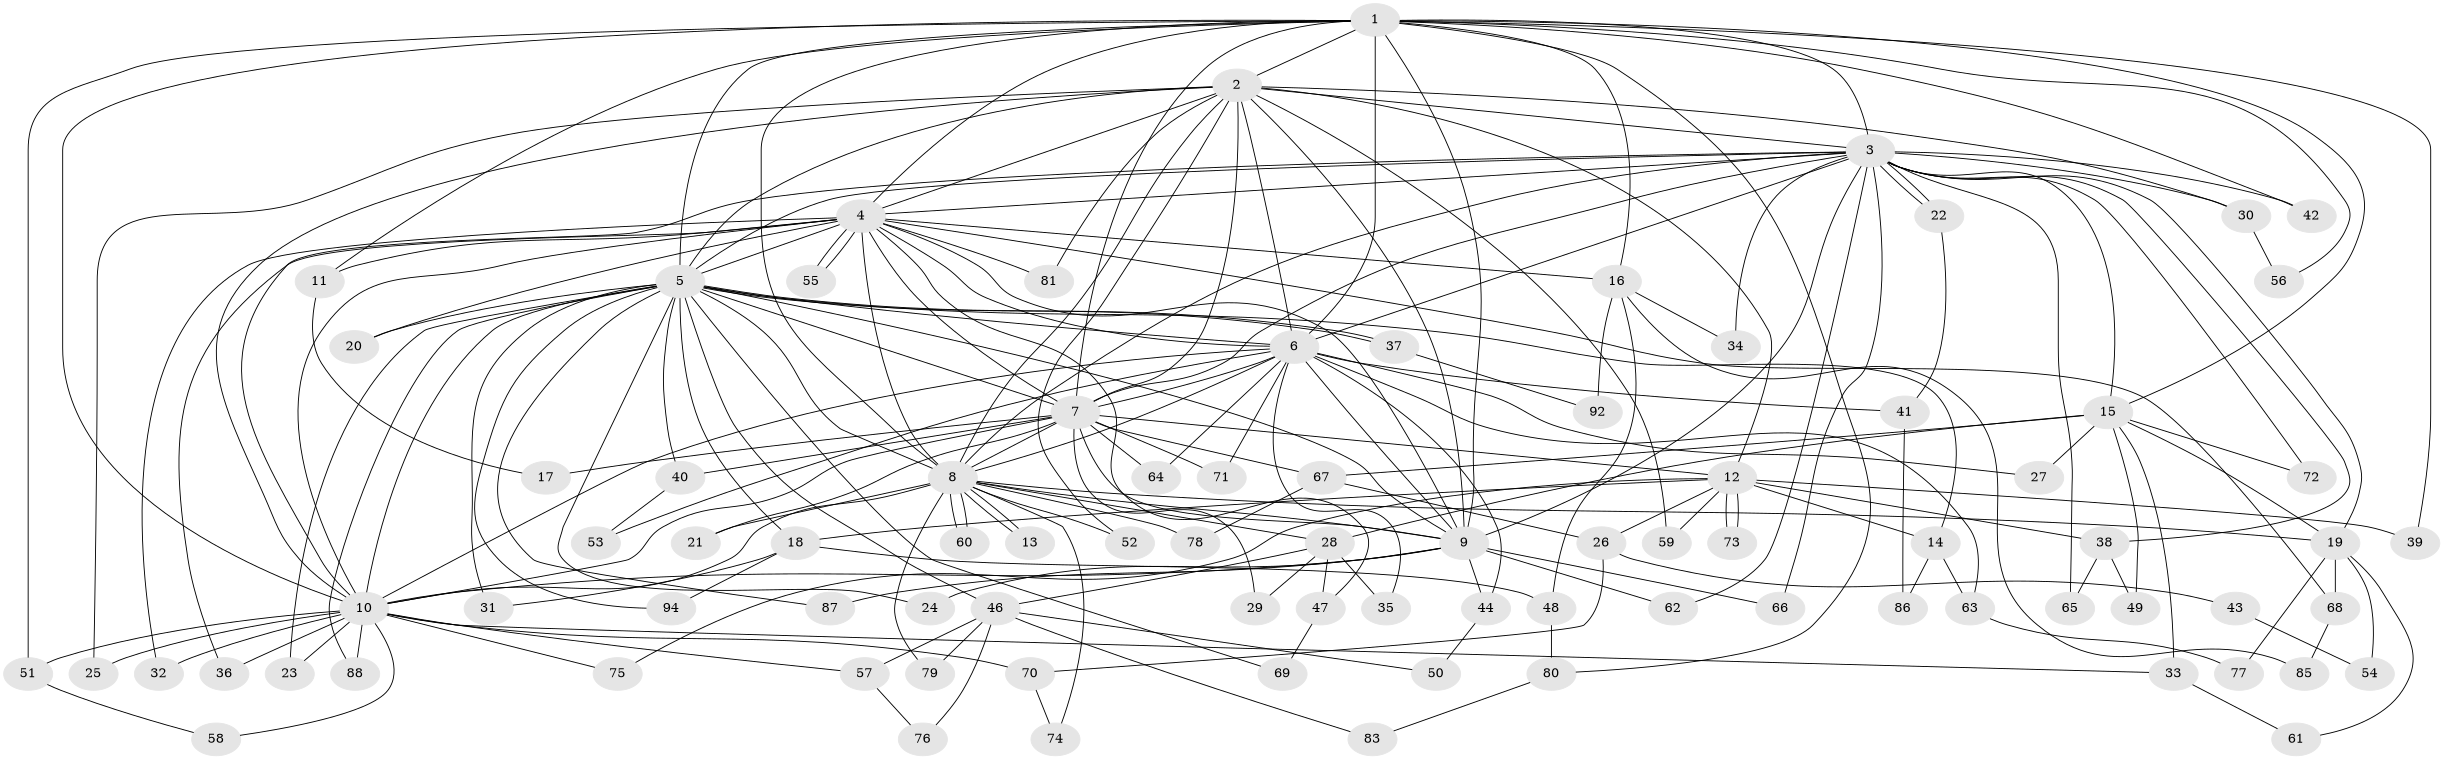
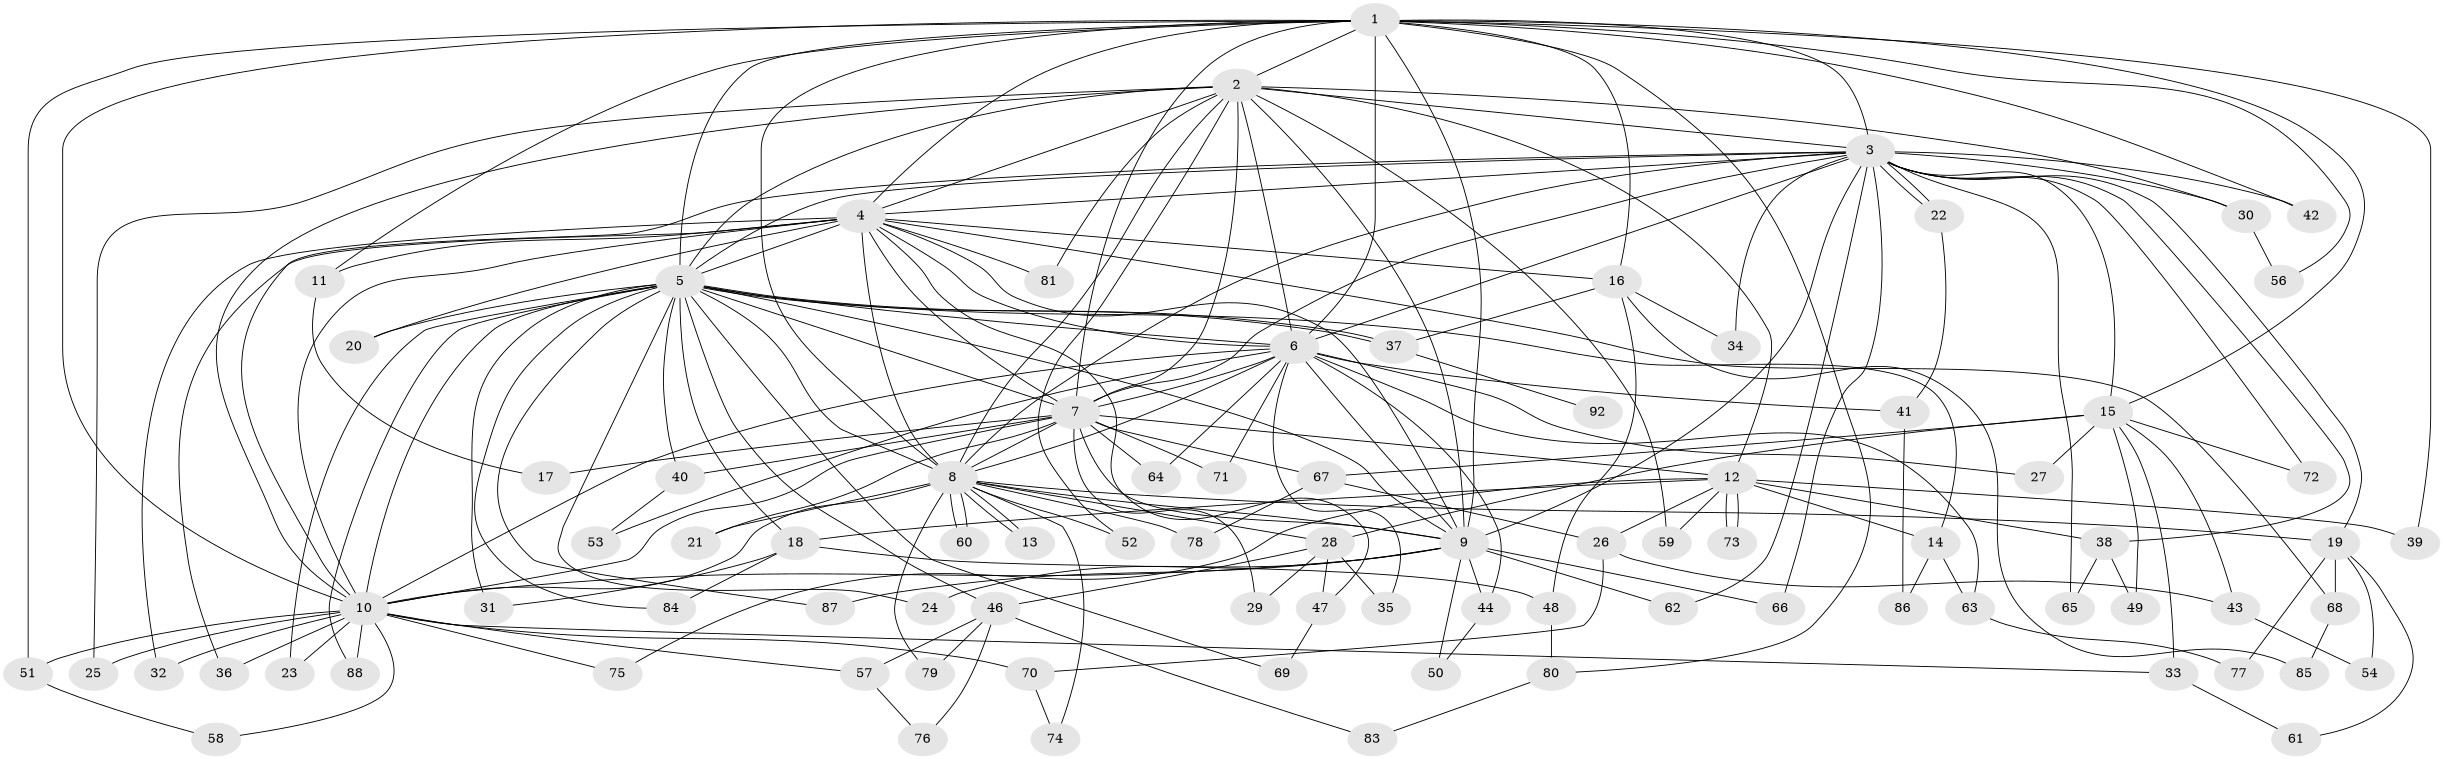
node "55": removed
edge "16" -- "92": now "16" -- "37"
edge "15" -- "19": now "15" -- "43"
node "94": label "94" -> "84"
edge "46" -- "50": now "9" -- "50"
